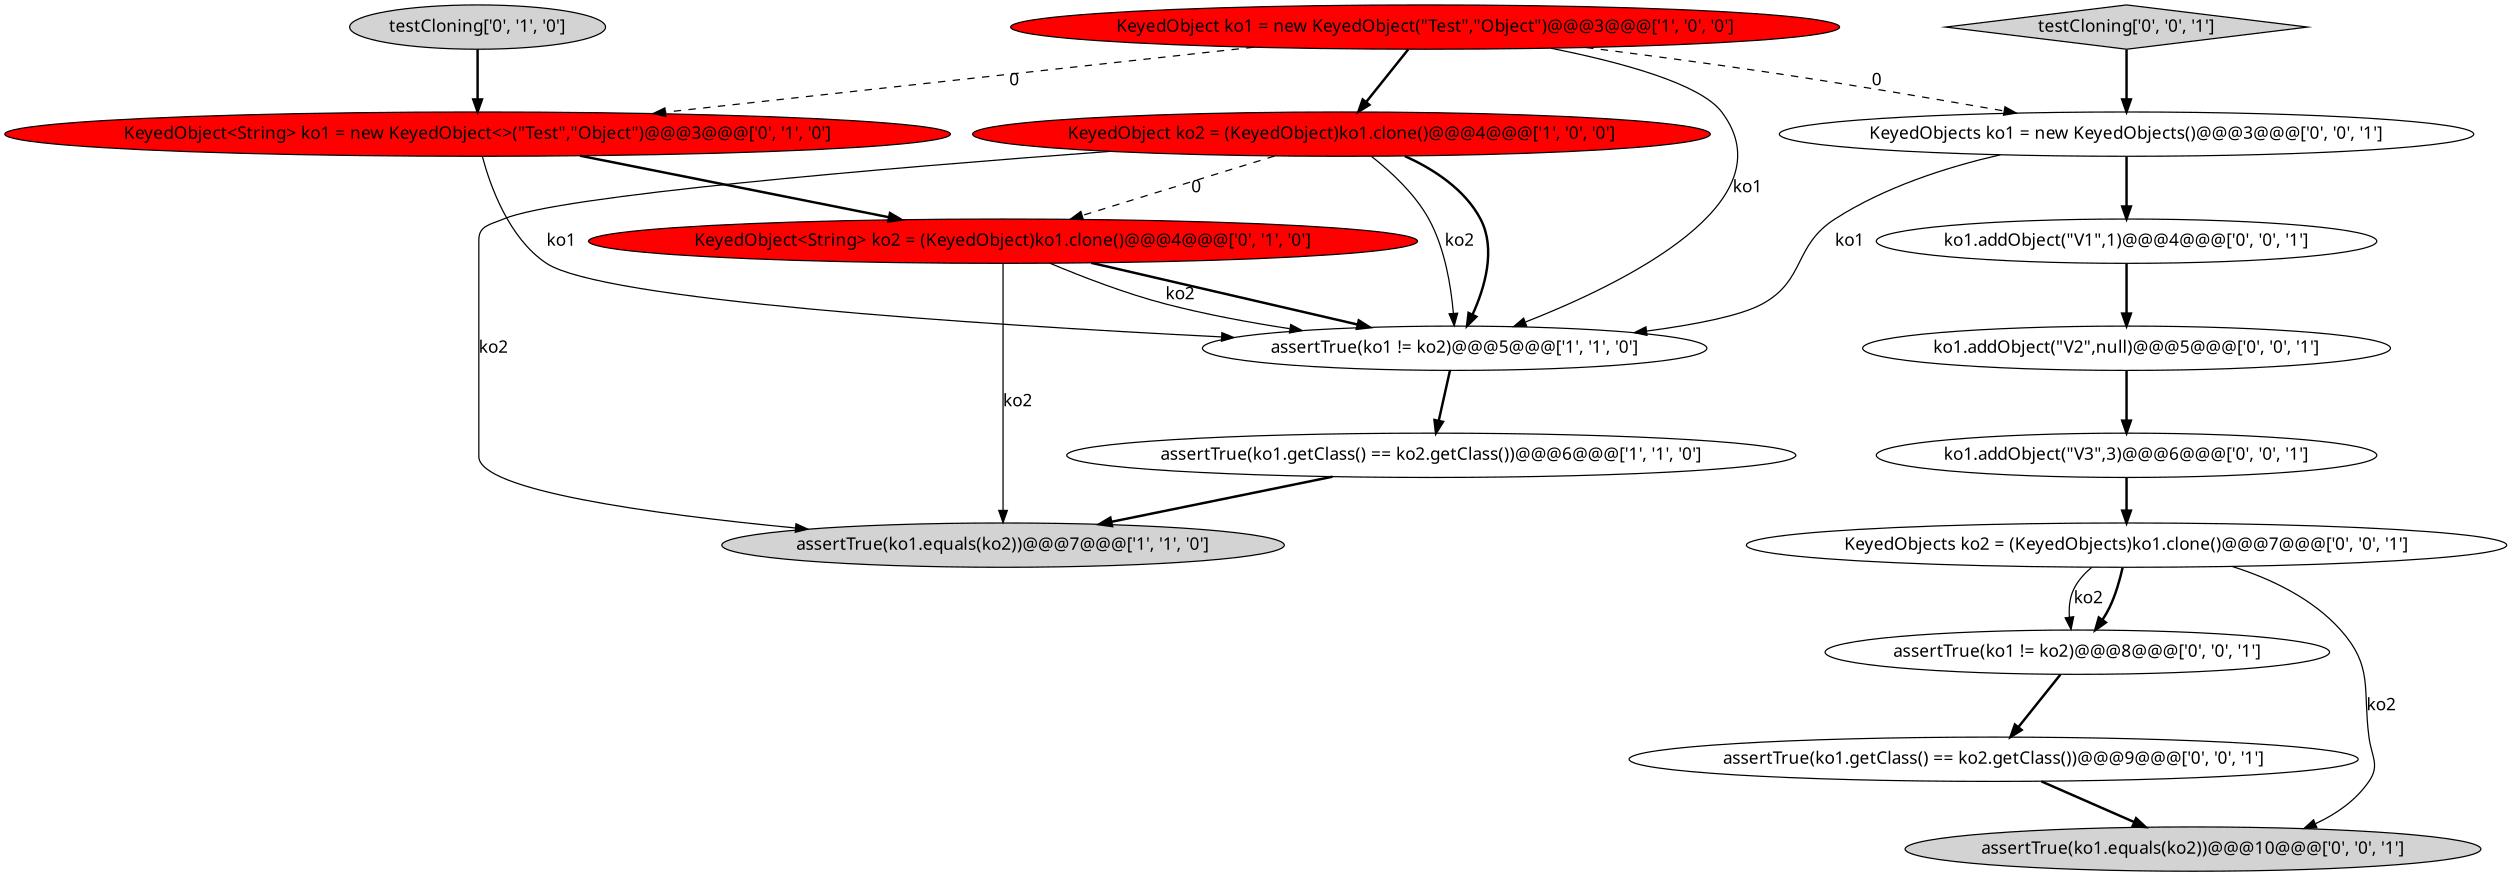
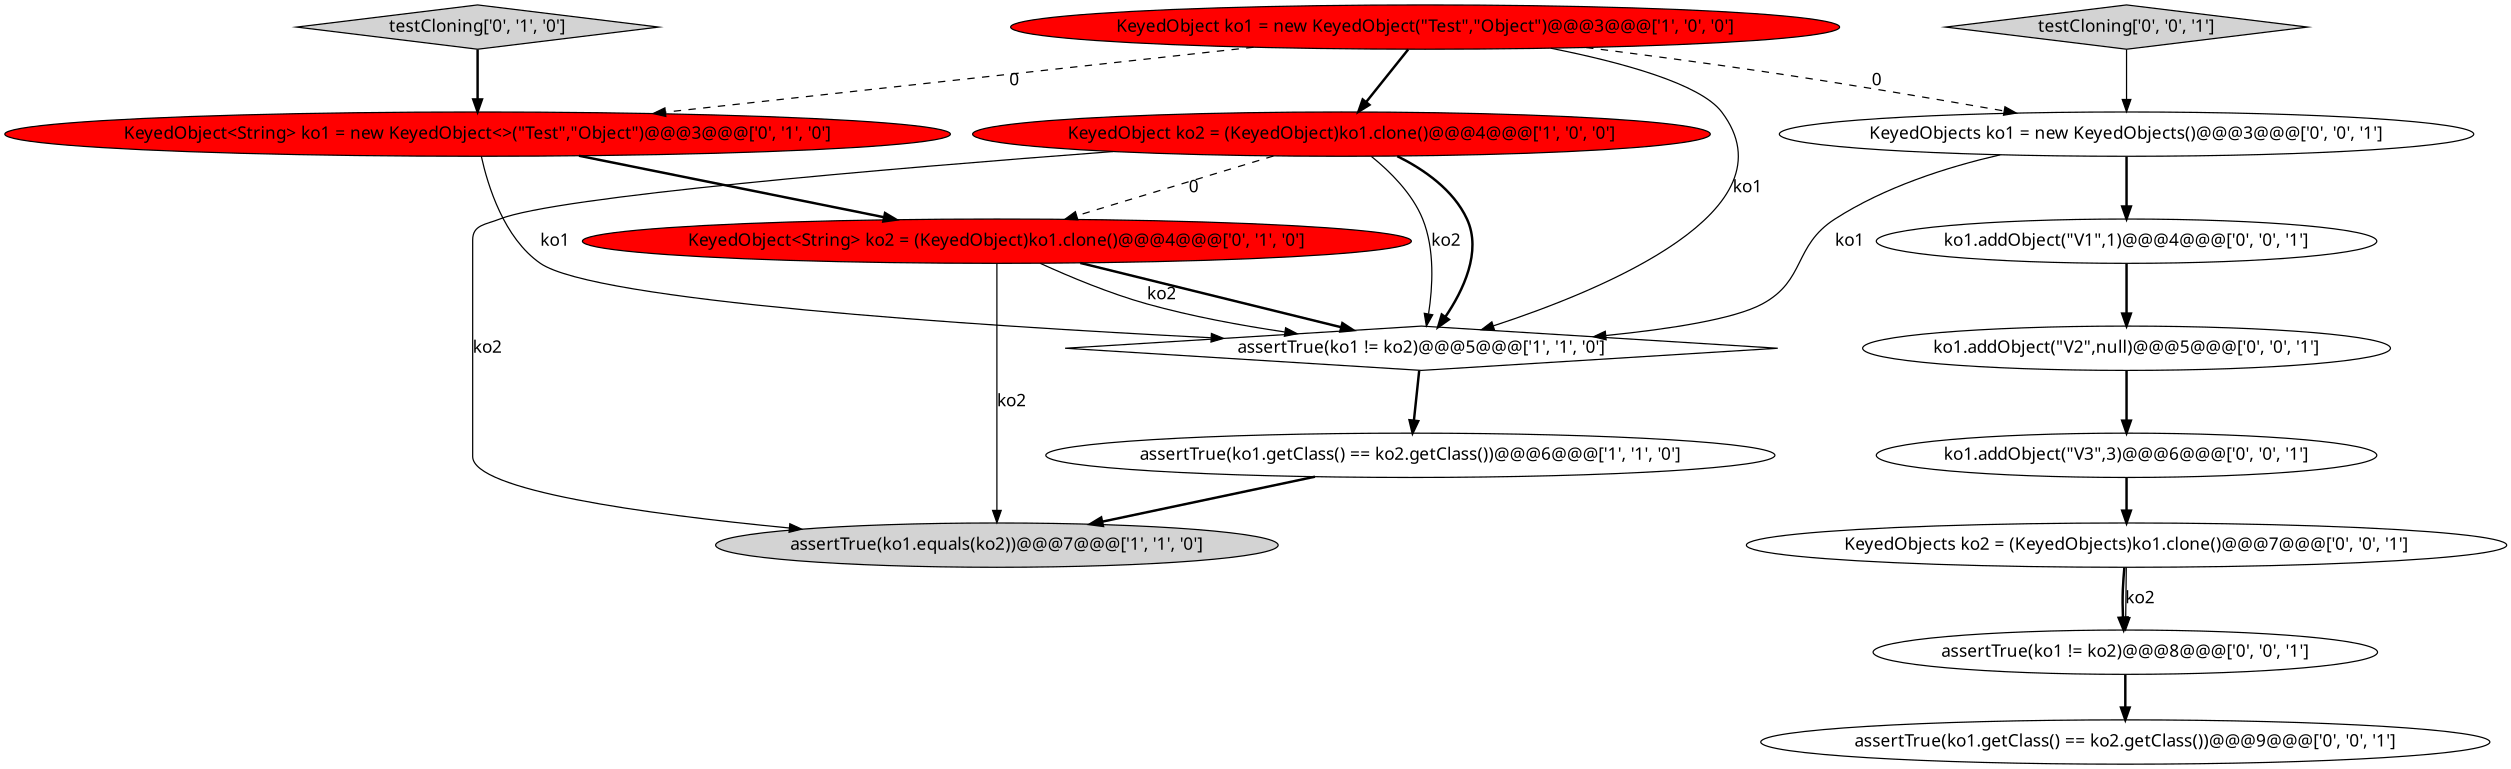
node "testCloning['0', '1', '0']": shape ellipse -> diamond
edge "testCloning['0', '0', '1']" -> "KeyedObjects ko1 = new KeyedObjects()@@@3@@@['0', '0', '1']": style bold -> solid
node "assertTrue(ko1 != ko2)@@@5@@@['1', '1', '0']": shape ellipse -> diamond
node "assertTrue(ko1.equals(ko2))@@@10@@@['0', '0', '1']": removed
